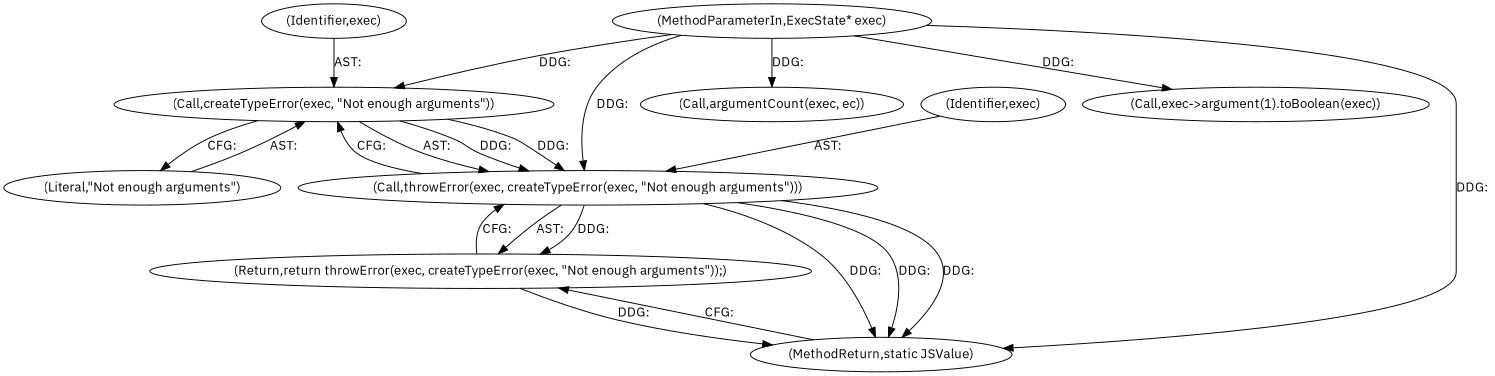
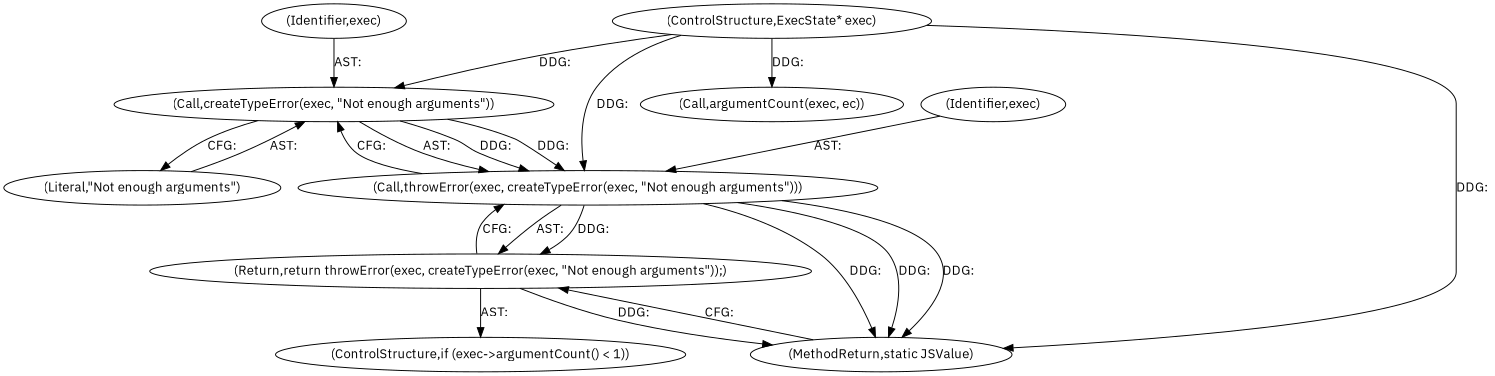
node "(MethodParameterIn,ExecState* exec)": label "(MethodParameterIn,ExecState* exec)" -> "(ControlStructure,ExecState* exec)"
node "(Call,exec->argument(1).toBoolean(exec))": removed
node "(ControlStructure,if (exec->argumentCount() < 1))": added
